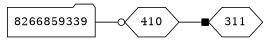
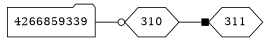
node "8266859339": label "8266859339" -> "4266859339"
node "410": label "410" -> "310"
